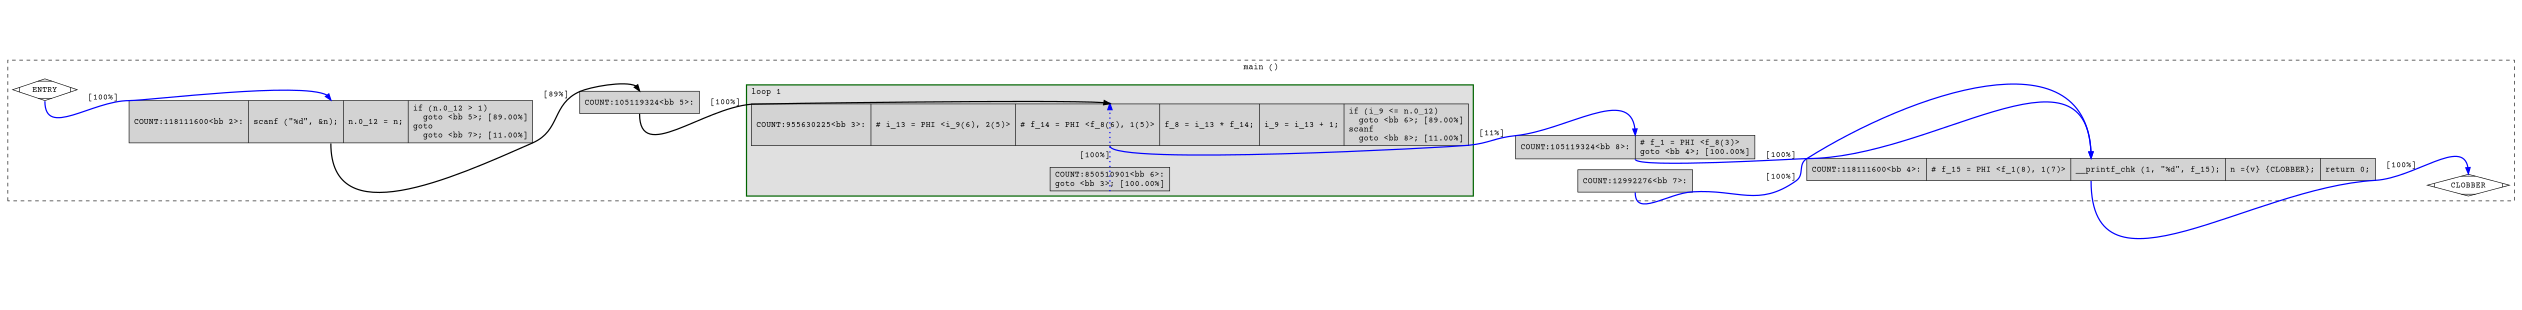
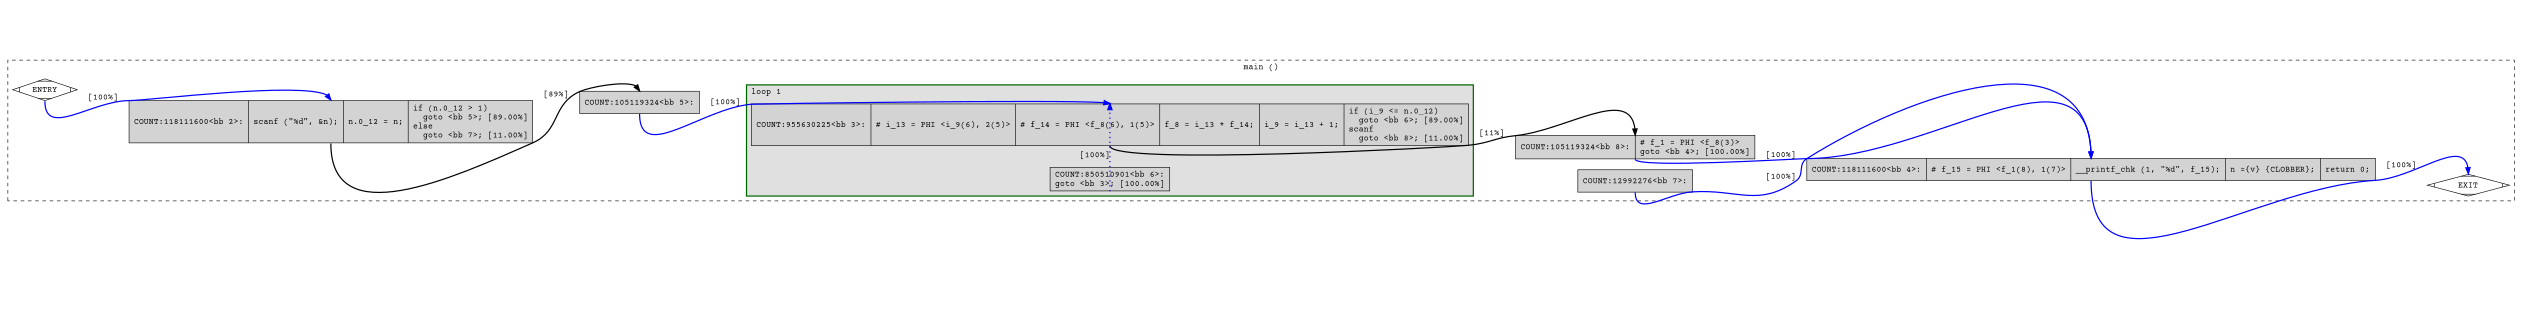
edge "COUNT:105119324<bb 5>:" -> "COUNT:955630225<bb 3>:": color black -> blue
node "COUNT:118111600<bb 2>:": text "goto" -> "else"
edge "COUNT:955630225<bb 3>:" -> "COUNT:105119324<bb 8>:": color blue -> black
node "CLOBBER": label "CLOBBER" -> "EXIT"
